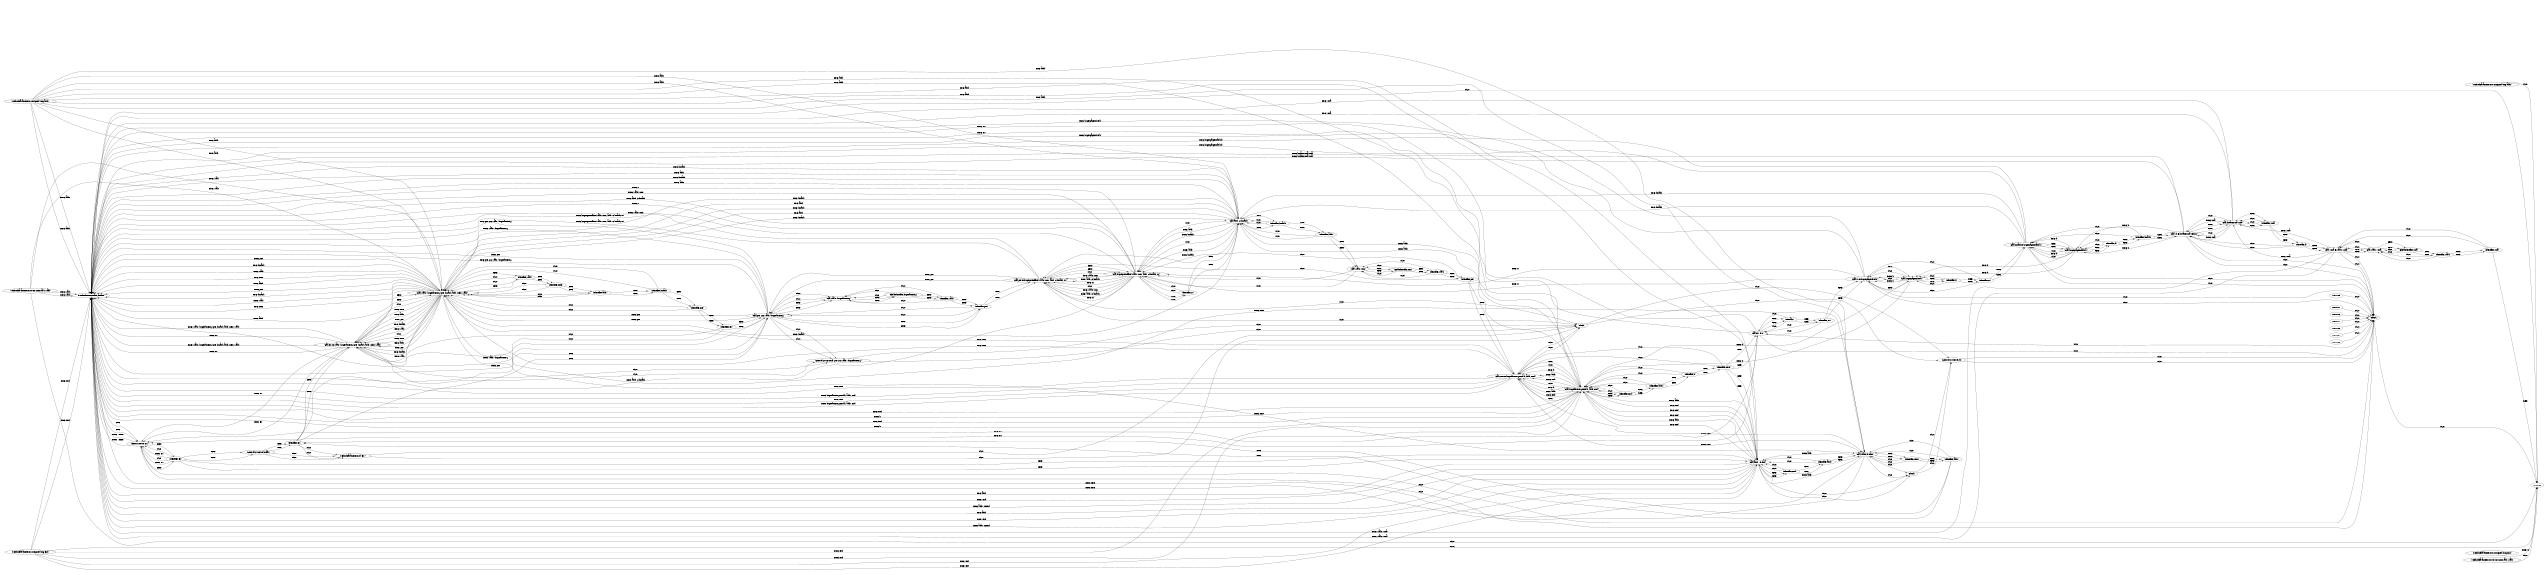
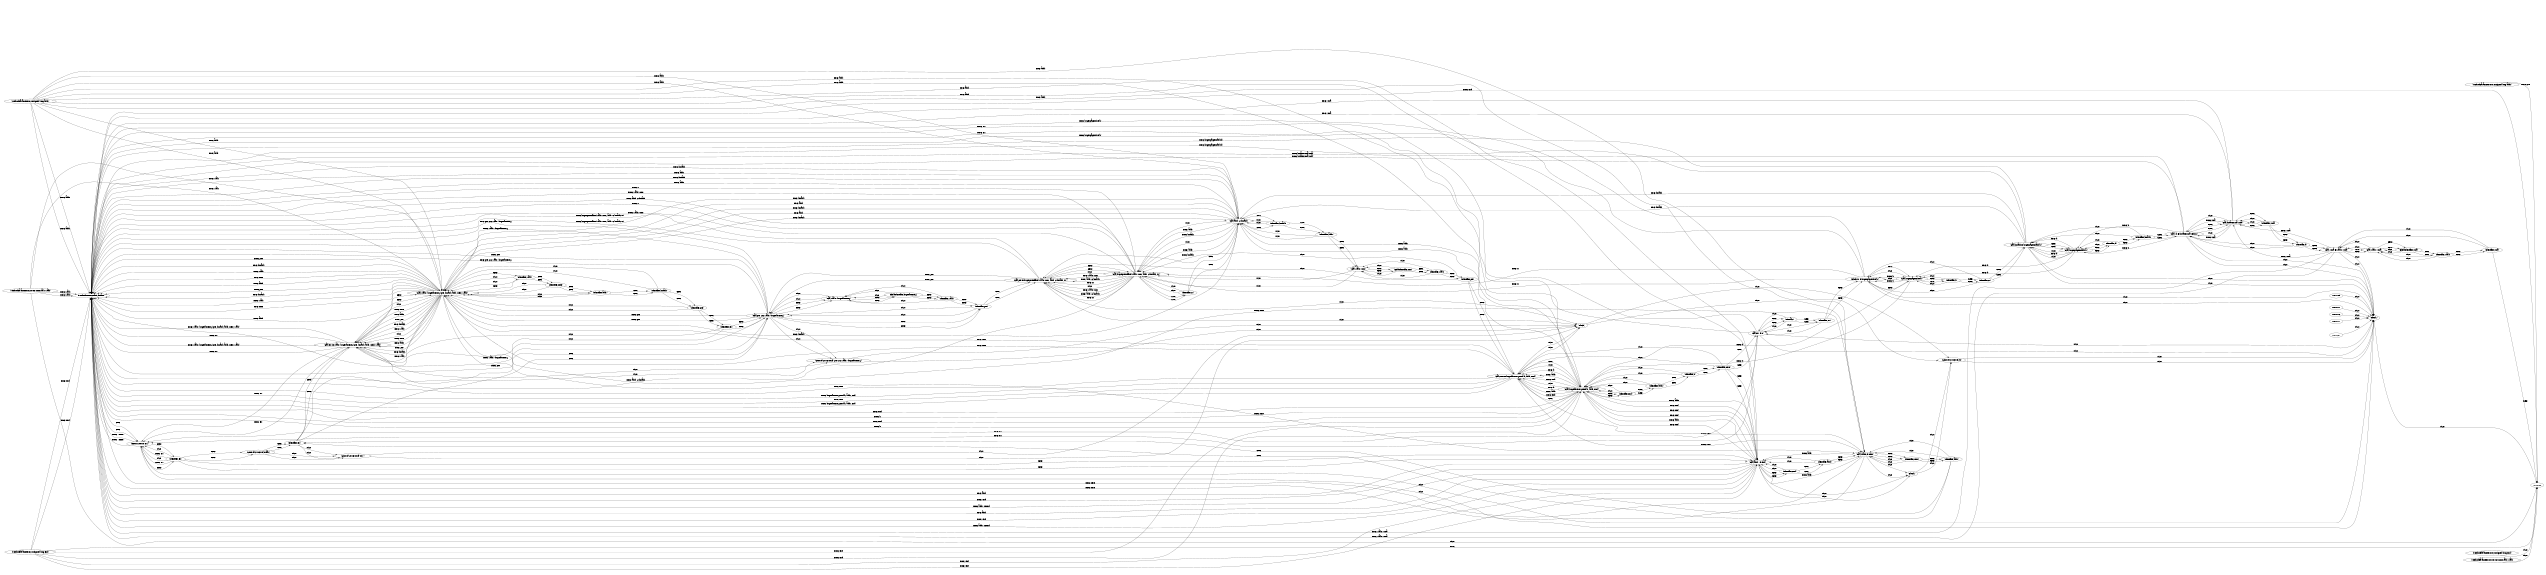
edge "(MethodParameterOut,unsigned long addr)" -> "1000100": label "AST: " -> "DDG: pte"
edge "(MethodReturn,static hstate)" -> "1000100": label "AST: " -> "DDG: end"
node "(Call,sz = huge_page_size(h))": label "(Call,sz = huge_page_size(h))" -> "(Block,sz = huge_page_size(h))"
node "1000122": removed
node "1000128": removed
node "(MethodParameterIn,if (err))": label "(MethodParameterIn,if (err))" -> "(ControlStructure,if (err))"
edge "(MethodParameterOut,unsigned long end)" -> "1000100": label "DDG: sz" -> "AST: "
